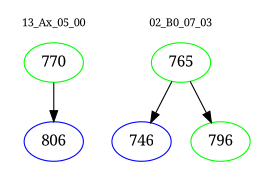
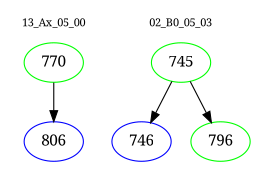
cluster "02_B0_07_03": label "02_B0_07_03" -> "02_B0_05_03"
node "765": label "765" -> "745"
